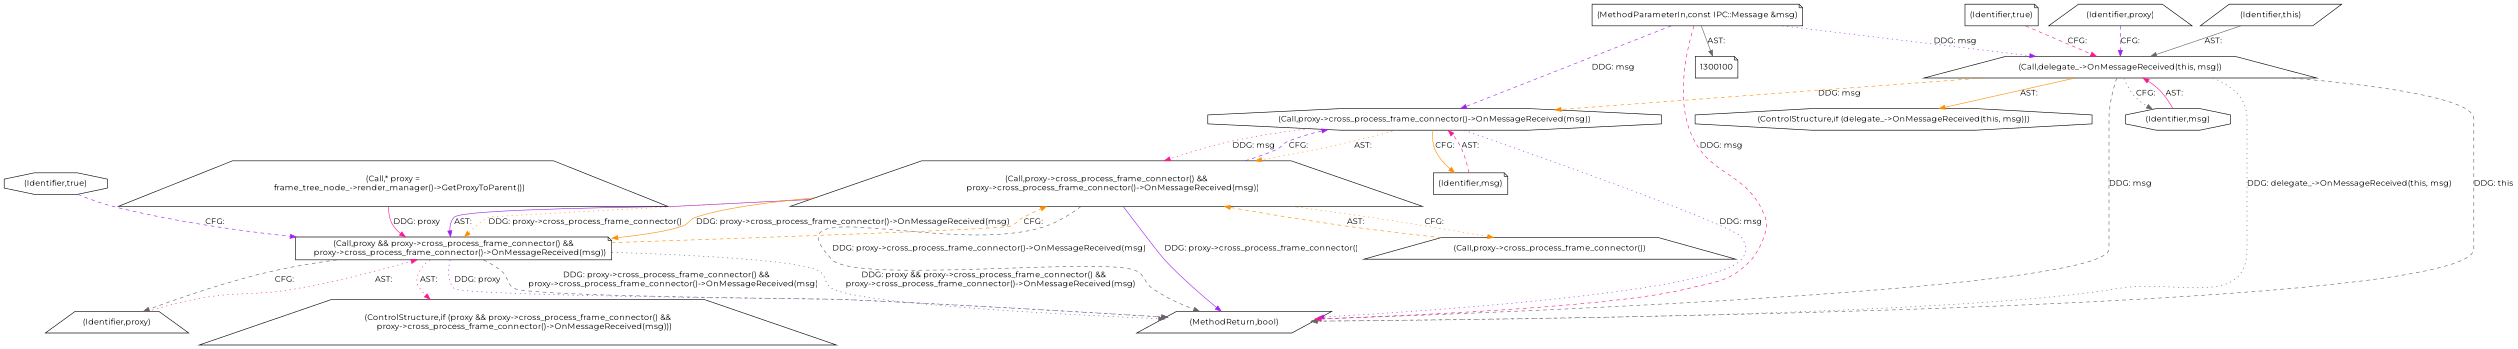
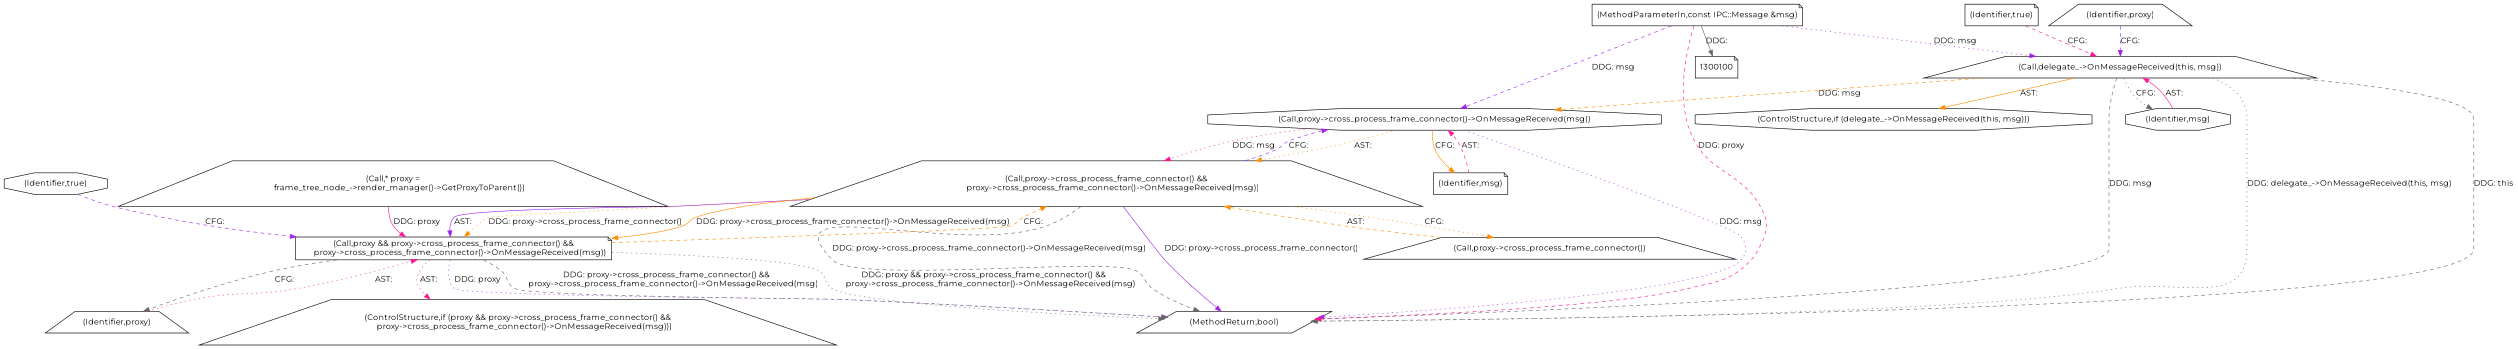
node "(Identifier,this)": removed
edge "(MethodParameterIn,const IPC::Message &msg)" -> "1300100": label "AST: " -> "DDG: "
edge "(MethodParameterIn,const IPC::Message &msg)" -> "(MethodReturn,bool)": label "DDG: msg" -> "DDG: proxy"
